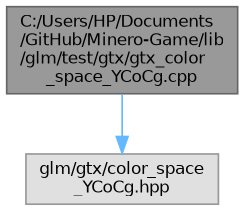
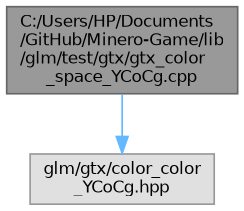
node "glm/gtx/color_space _YCoCg.hpp": label "glm/gtx/color_space _YCoCg.hpp" -> "glm/gtx/color_color _YCoCg.hpp"
